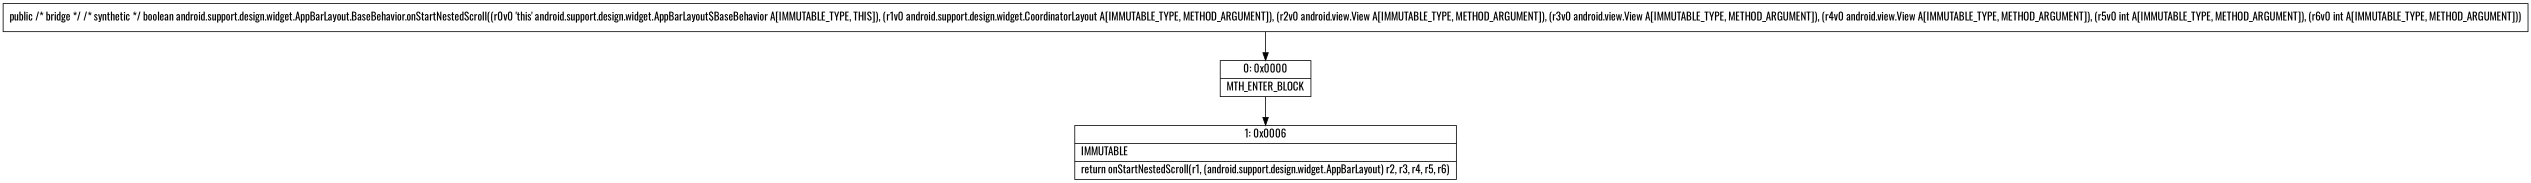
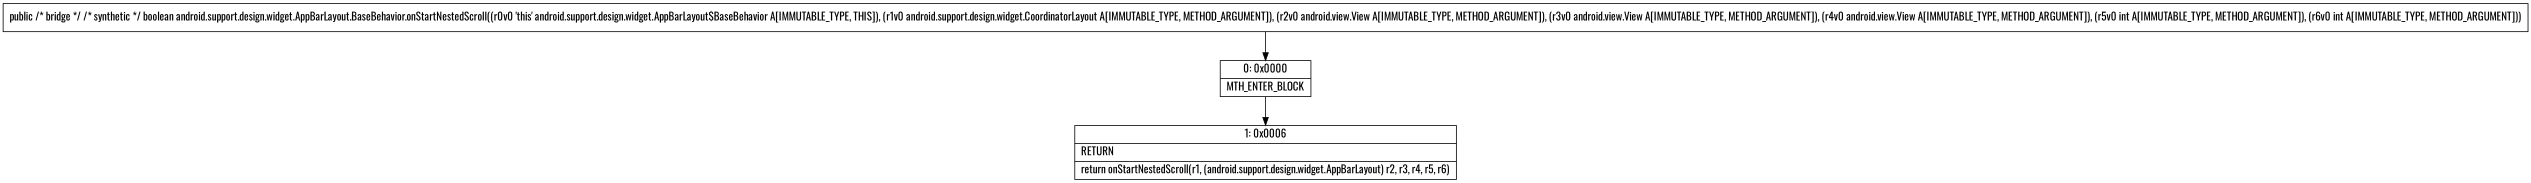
node "1: 0x0006": text "IMMUTABLE" -> "RETURN"
